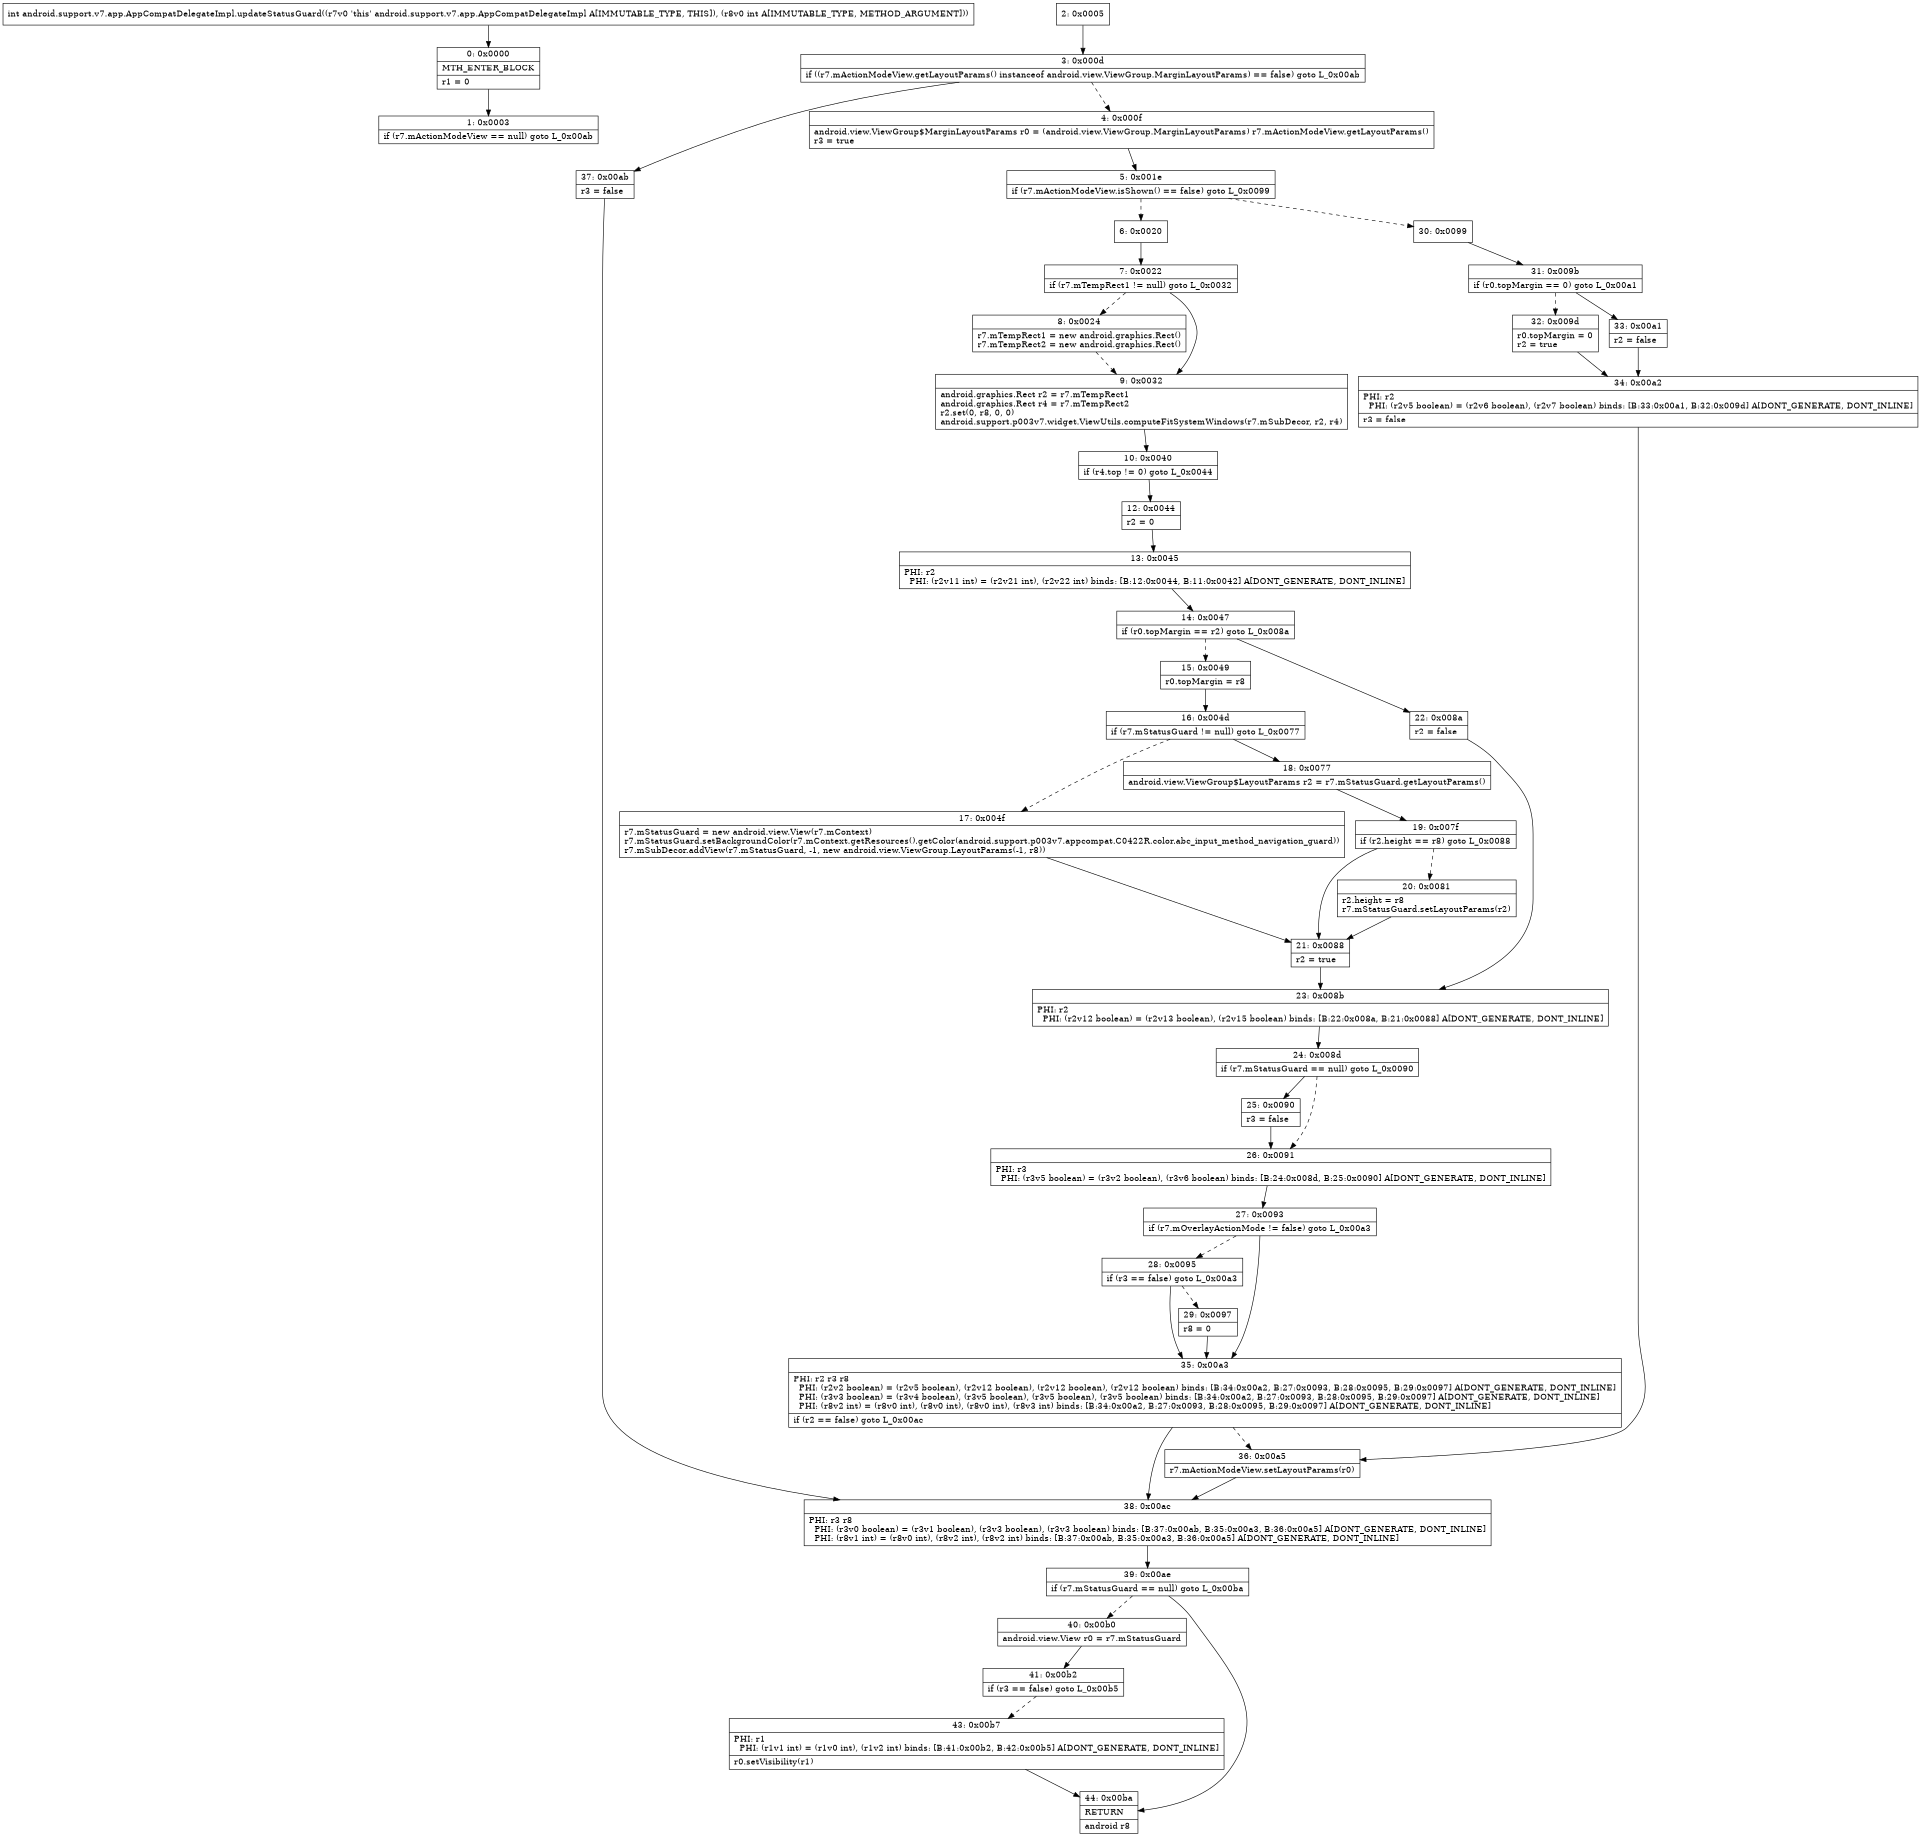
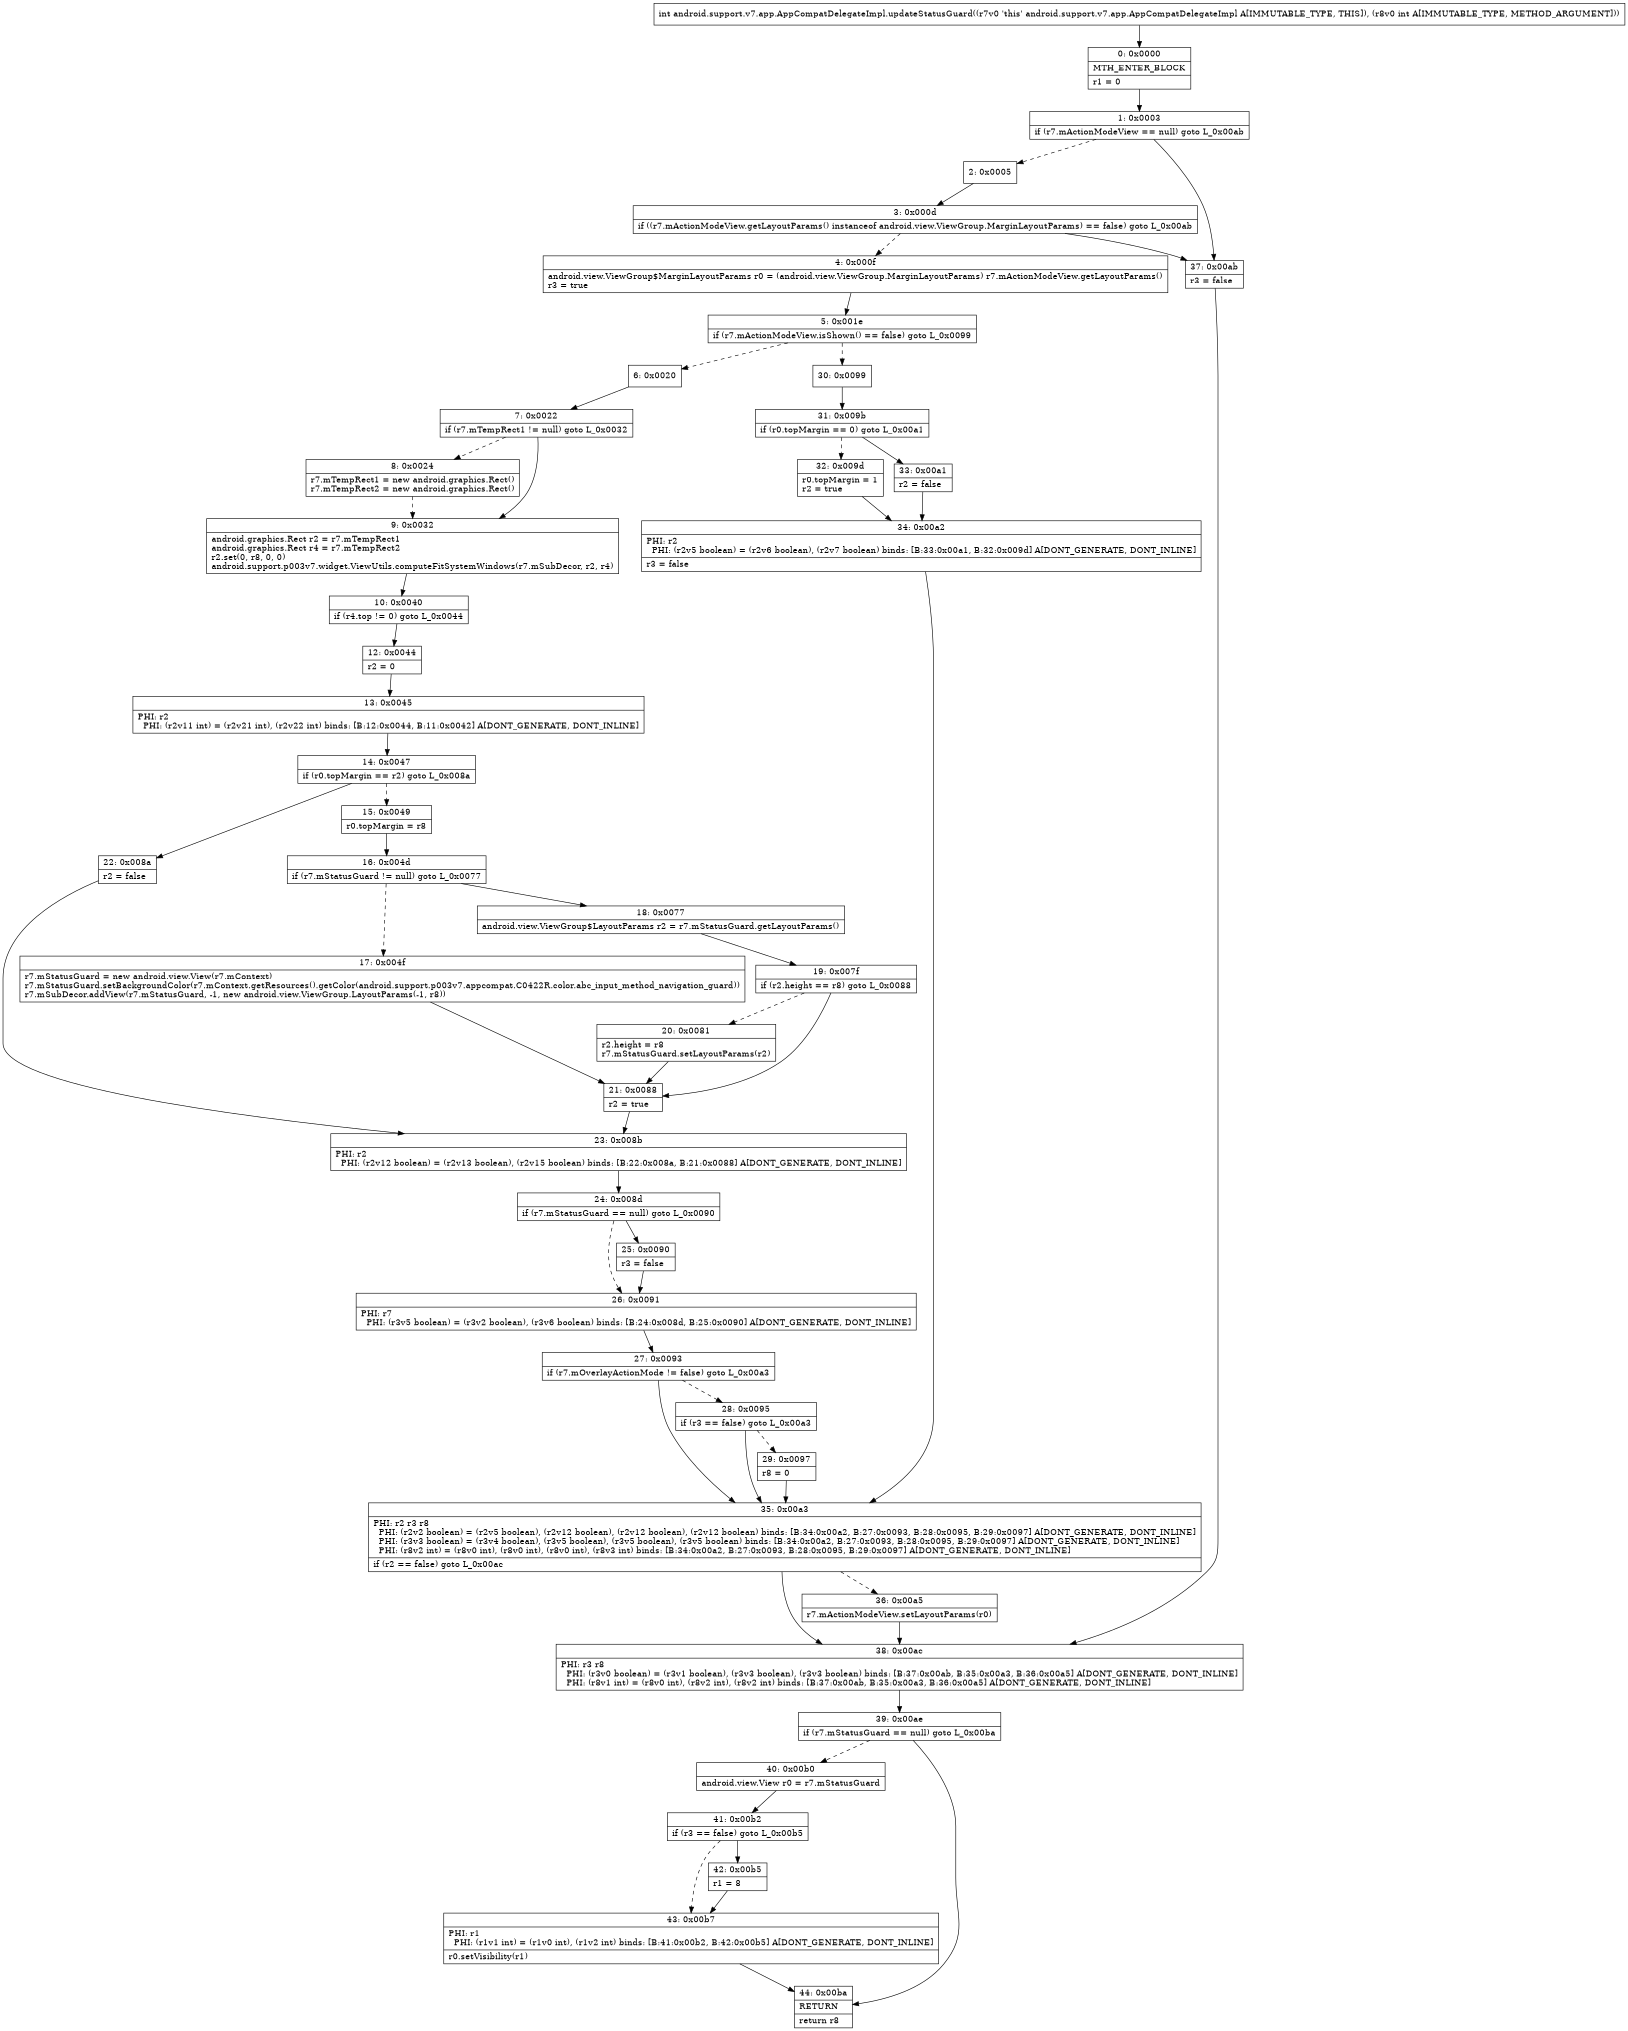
edge "1: 0x0003" -> "2: 0x0005": added
edge "1: 0x0003" -> "37: 0x00ab": added
node "32: 0x009d": text "r0.topMargin = 0" -> "r0.topMargin = 1"
edge "34: 0x00a2" -> "36: 0x00a5": now "34: 0x00a2" -> "35: 0x00a3"
node "26: 0x0091": text "PHI: r3" -> "PHI: r7"
node "44: 0x00ba": text "android r8" -> "return r8"
node "42: 0x00b5": added
